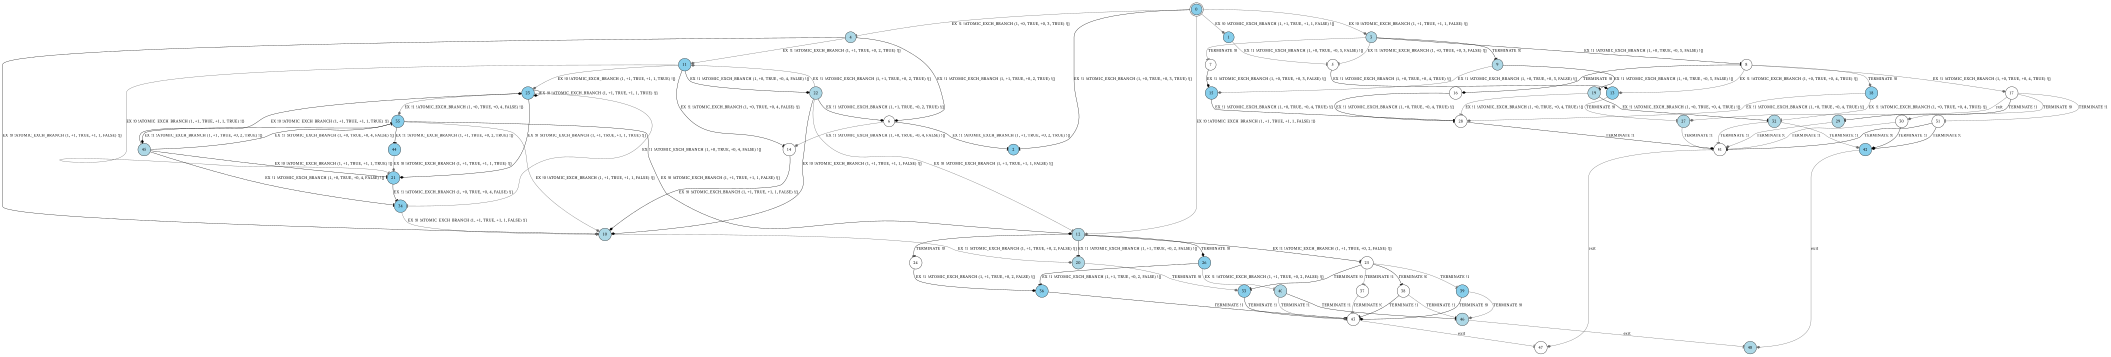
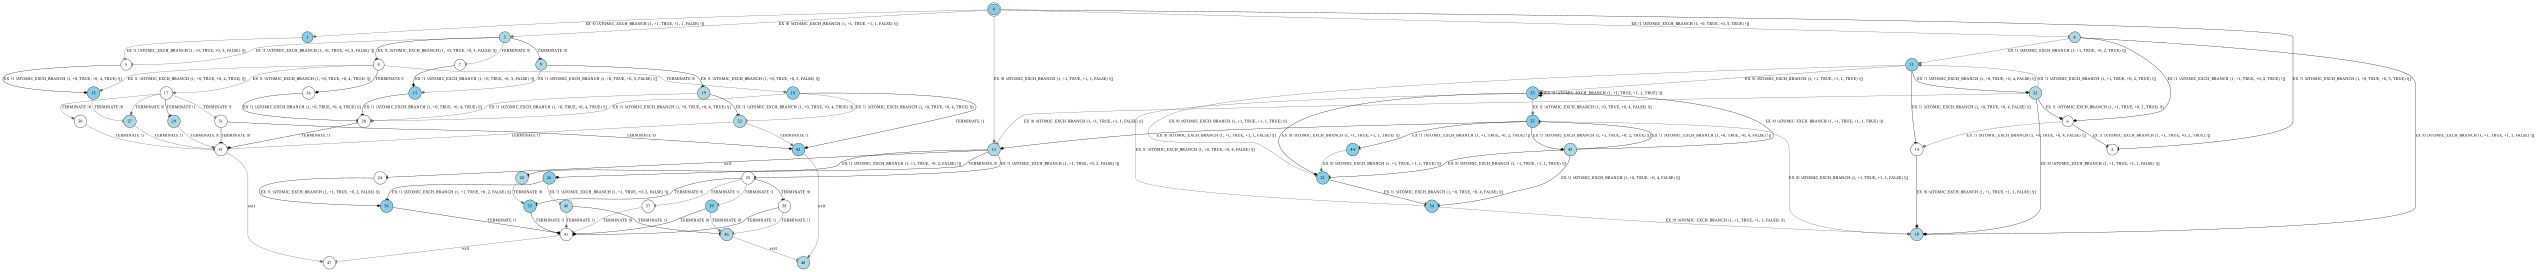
edge "17" -> "27": label "exit" -> "TERMINATE !0"
edge "30" -> "42": now "18" -> "42"
node "2": fillcolor skyblue -> white
edge "10" -> "20": removed, label "EX !1 !ATOMIC_EXCH_BRANCH (1, +1, TRUE, +0, 2, FALSE) !{}"
edge "12" -> "24": label "TERMINATE !0" -> "exit"
